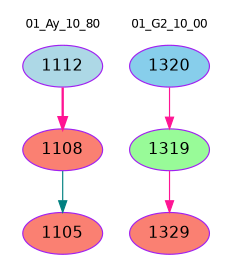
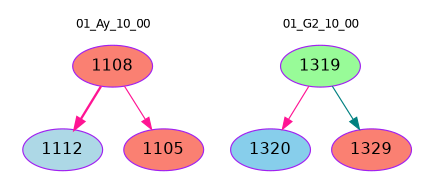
cluster "01_Ay_10_80": label "01_Ay_10_80" -> "01_Ay_10_00"
edge "1112" -> "1108": reversed
edge "1320" -> "1319": reversed
edge "1108" -> "1105": color teal -> deeppink
edge "1319" -> "1329": color deeppink -> teal
